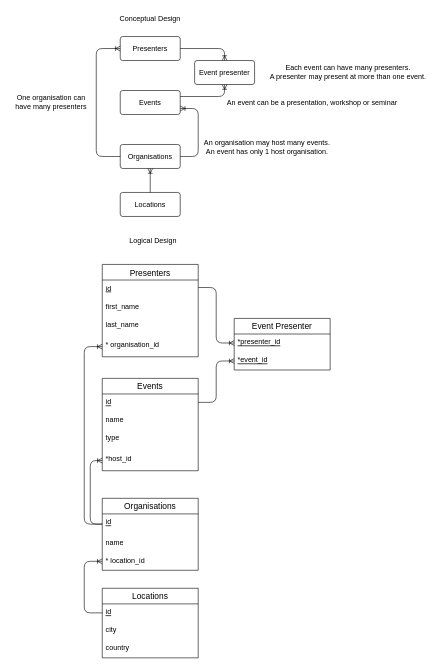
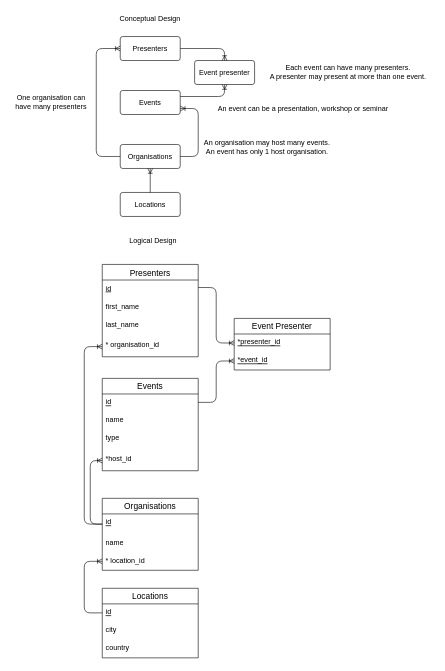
node "An event can be a presentation, workshop or seminar": moved (312, 102) -> (303, 108)
